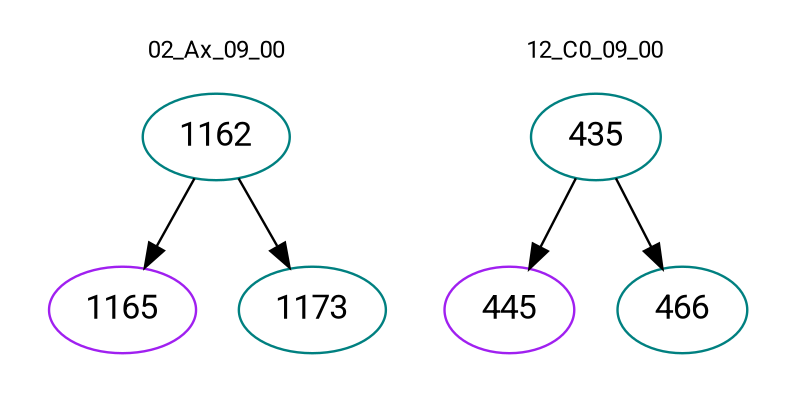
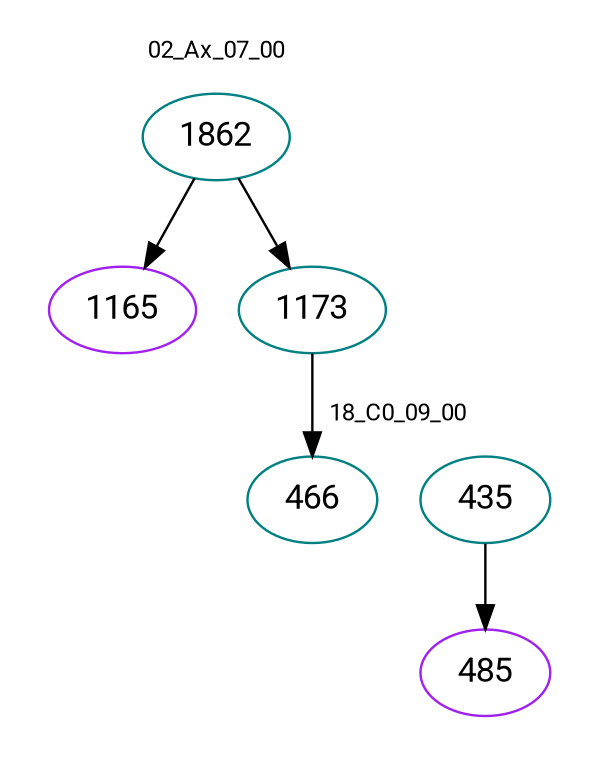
cluster "02_Ax_09_00": label "02_Ax_09_00" -> "02_Ax_07_00"
cluster "12_C0_09_00": label "12_C0_09_00" -> "18_C0_09_00"
node "1162": label "1162" -> "1862"
edge "435" -> "466": now "1173" -> "466"
node "445": label "445" -> "485"
